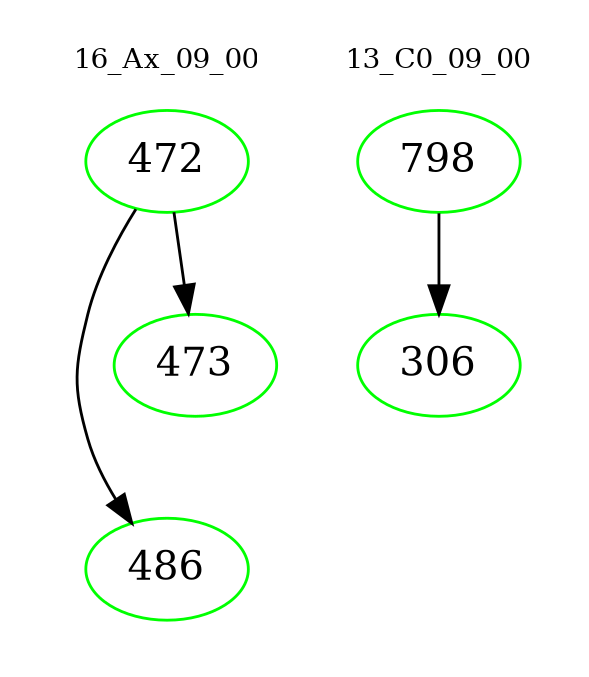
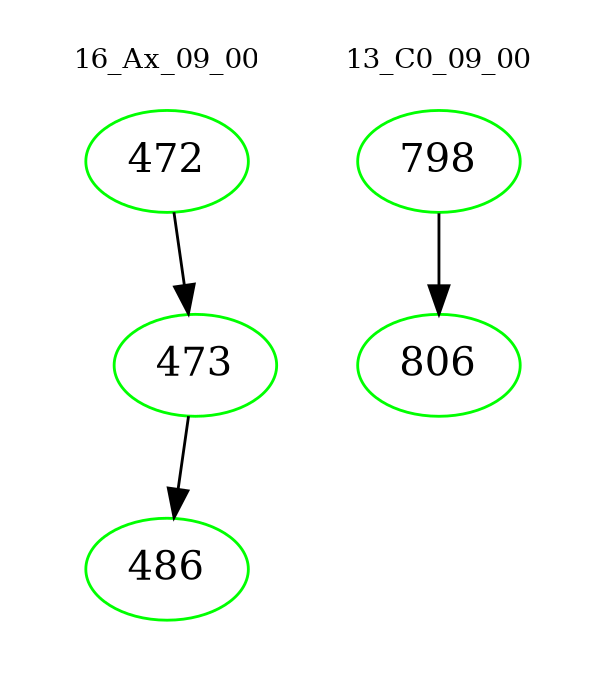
edge "472" -> "486": now "473" -> "486"
node "306": label "306" -> "806"
